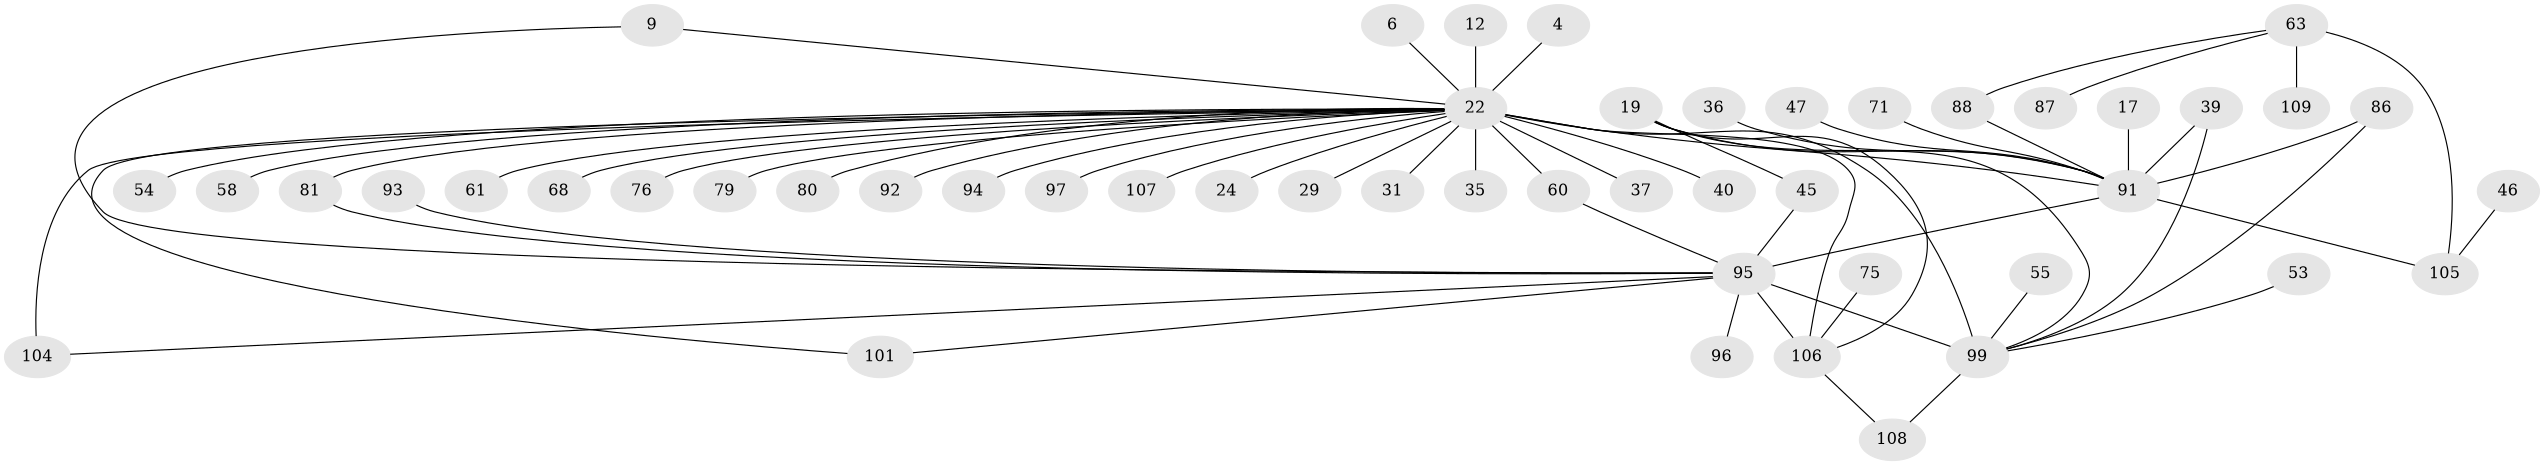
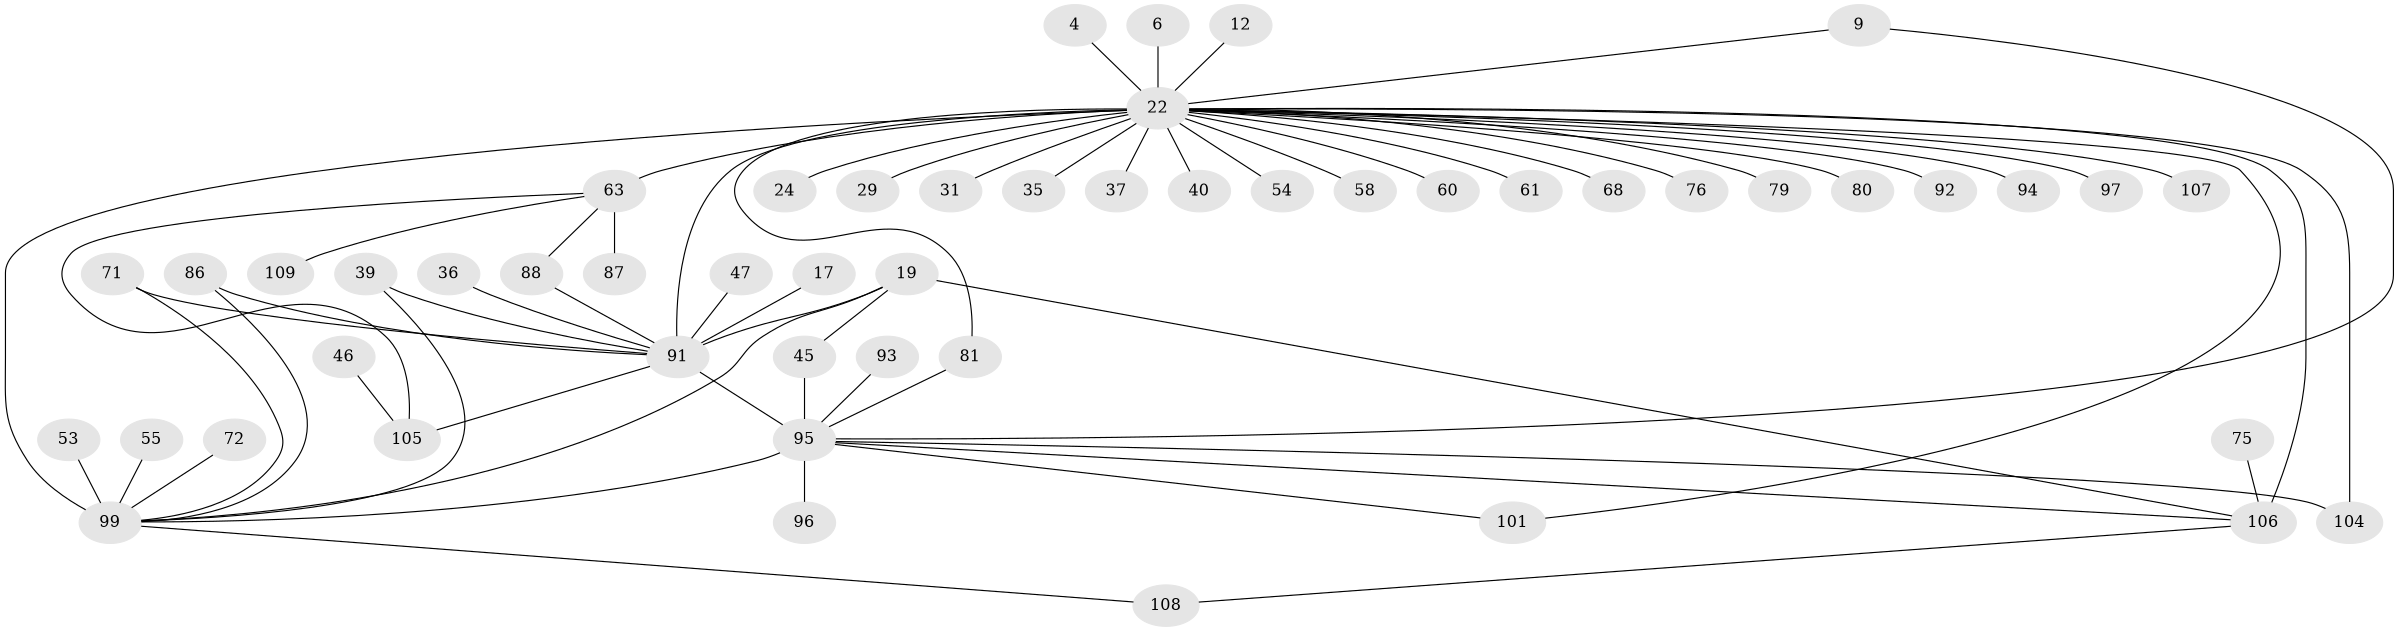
edge "22" -- "63": added
edge "60" -- "95": removed
edge "71" -- "99": added
node "72": added
